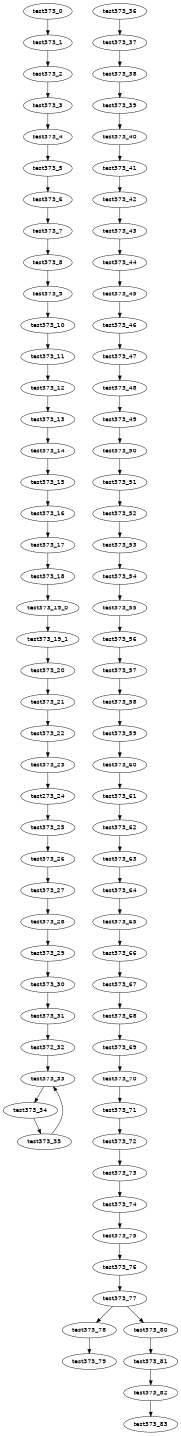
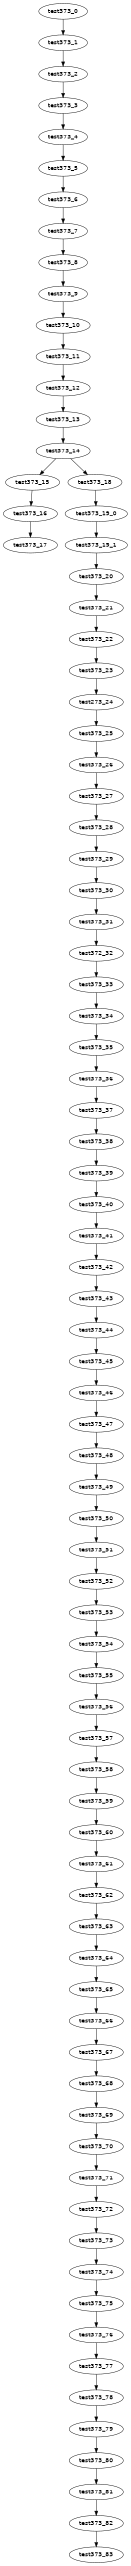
edge "test373_17" -> "test373_18": now "test373_14" -> "test373_18"
edge "test373_35" -> "test373_33": now "test373_35" -> "test373_36"
edge "test373_77" -> "test373_80": now "test373_79" -> "test373_80"
